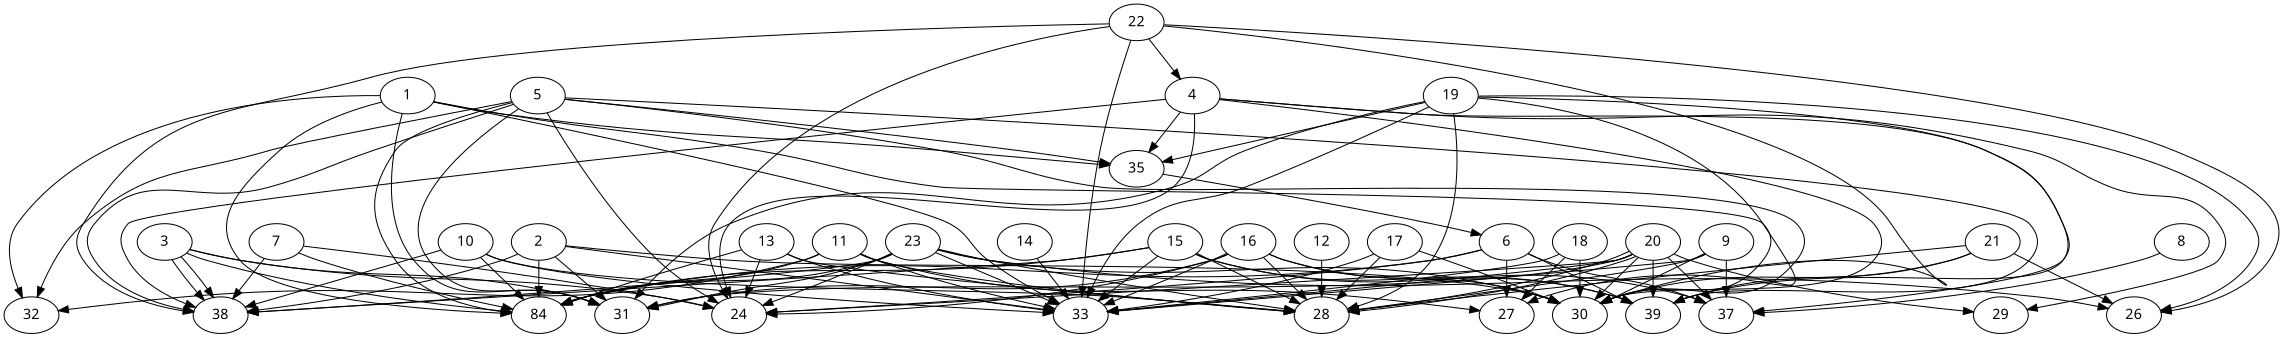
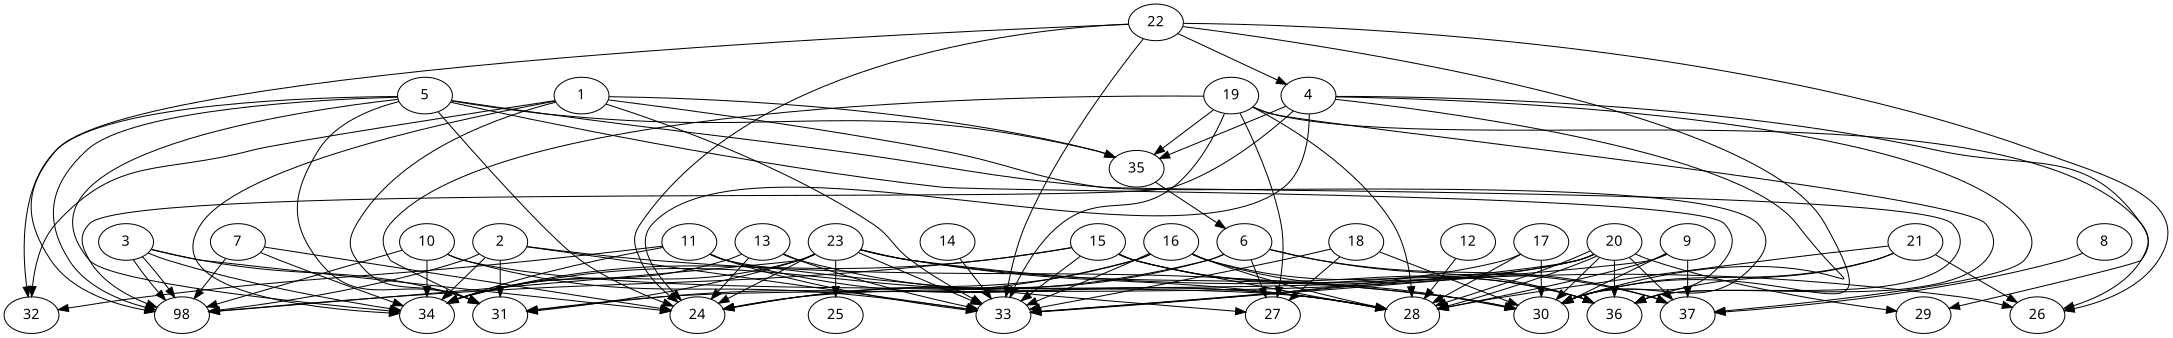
node "38": label "38" -> "98"
node "84": label "84" -> "34"
node "25": added
node "39": label "39" -> "36"
